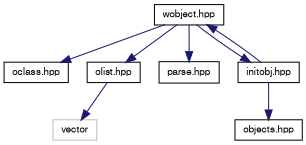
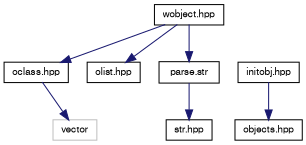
edge "wobject.hpp" -> "initobj.hpp": removed
edge "initobj.hpp" -> "wobject.hpp": removed
node "parse.hpp": label "parse.hpp" -> "parse.str"
edge "olist.hpp" -> "vector": now "oclass.hpp" -> "vector"
node "str.hpp": added
